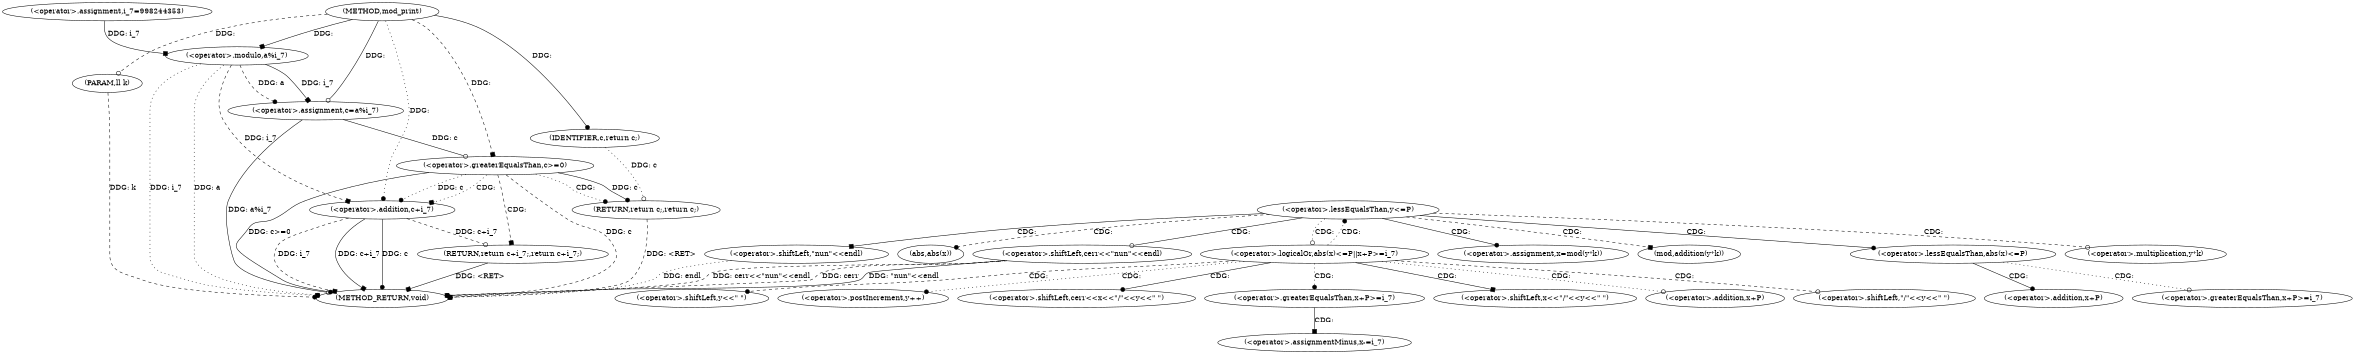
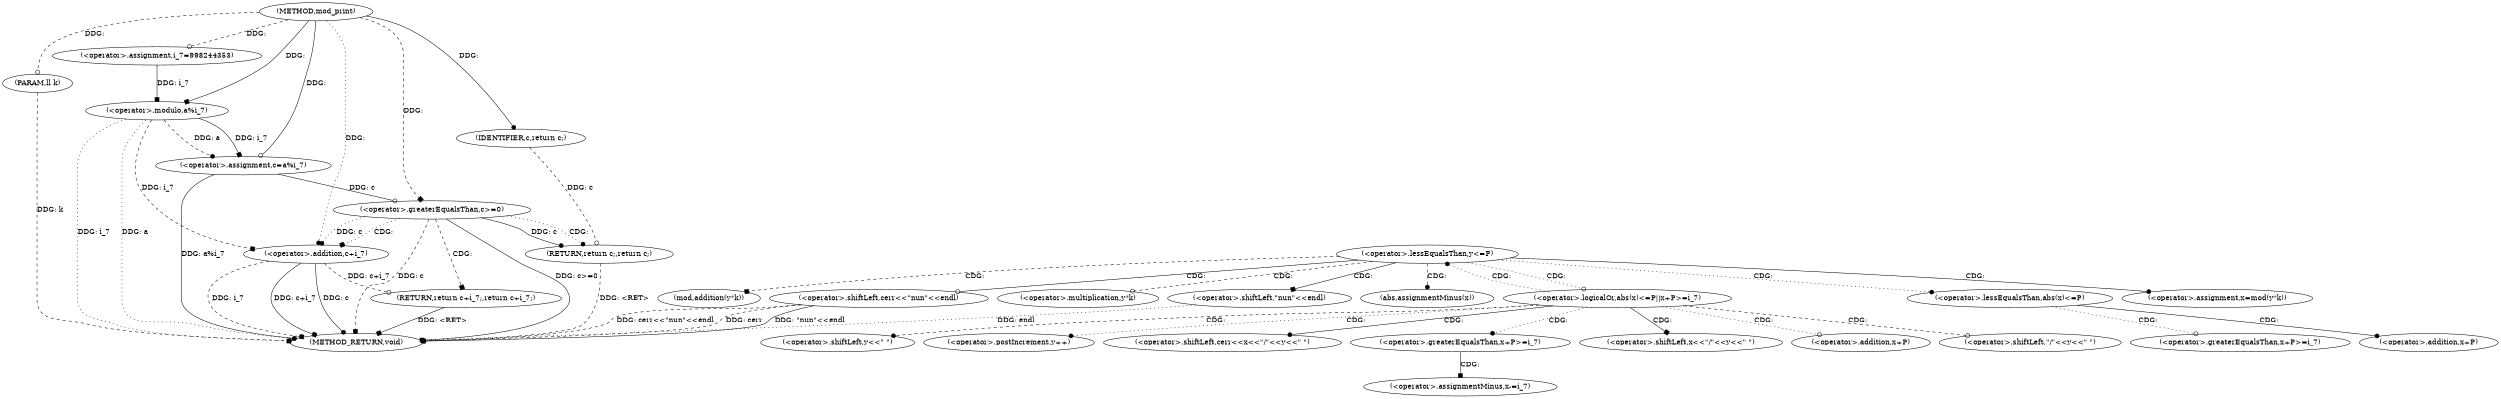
edge "(METHOD,mod_print)" -> "(<operator>.assignment,i_7=998244353)": added, label "DDG:"
edge "(IDENTIFIER,c,return c;)" -> "(RETURN,return c;,return c;)": style dotted -> dashed
edge "(<operator>.lessEqualsThan,y<=P)" -> "(<operator>.lessEqualsThan,abs(x)<=P)": style solid -> dotted
node "(abs,abs(x))": label "(abs,abs(x))" -> "(abs,assignmentMinus(x))"
